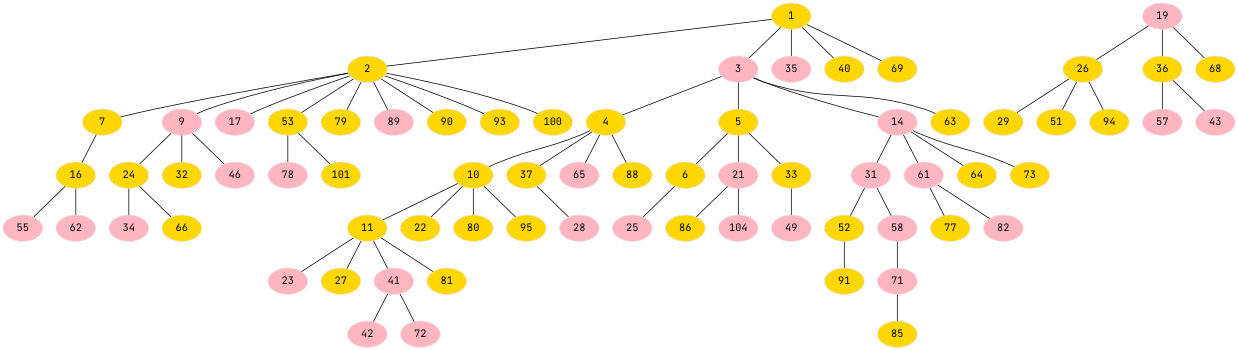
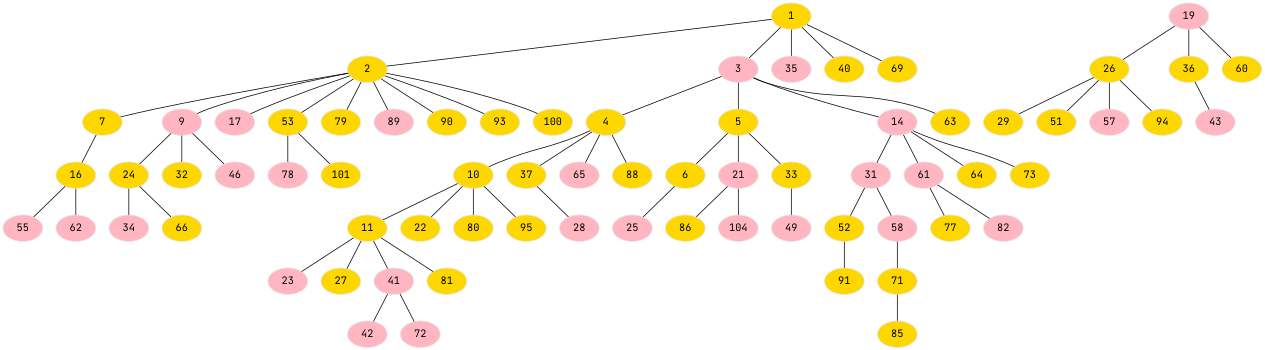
node "68": label "68" -> "60"
edge "36" -- "57": now "26" -- "57"
node "71": fillcolor lightpink -> gold
